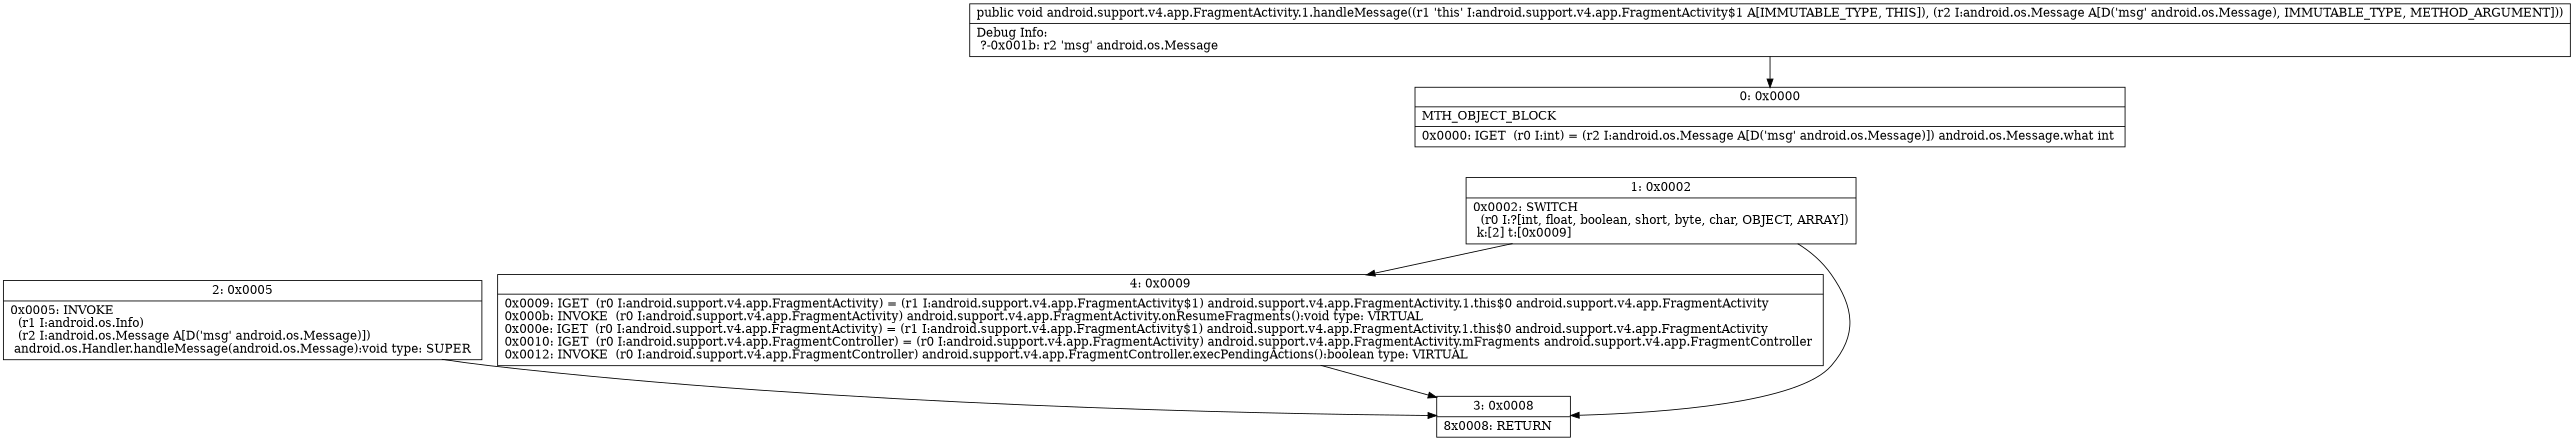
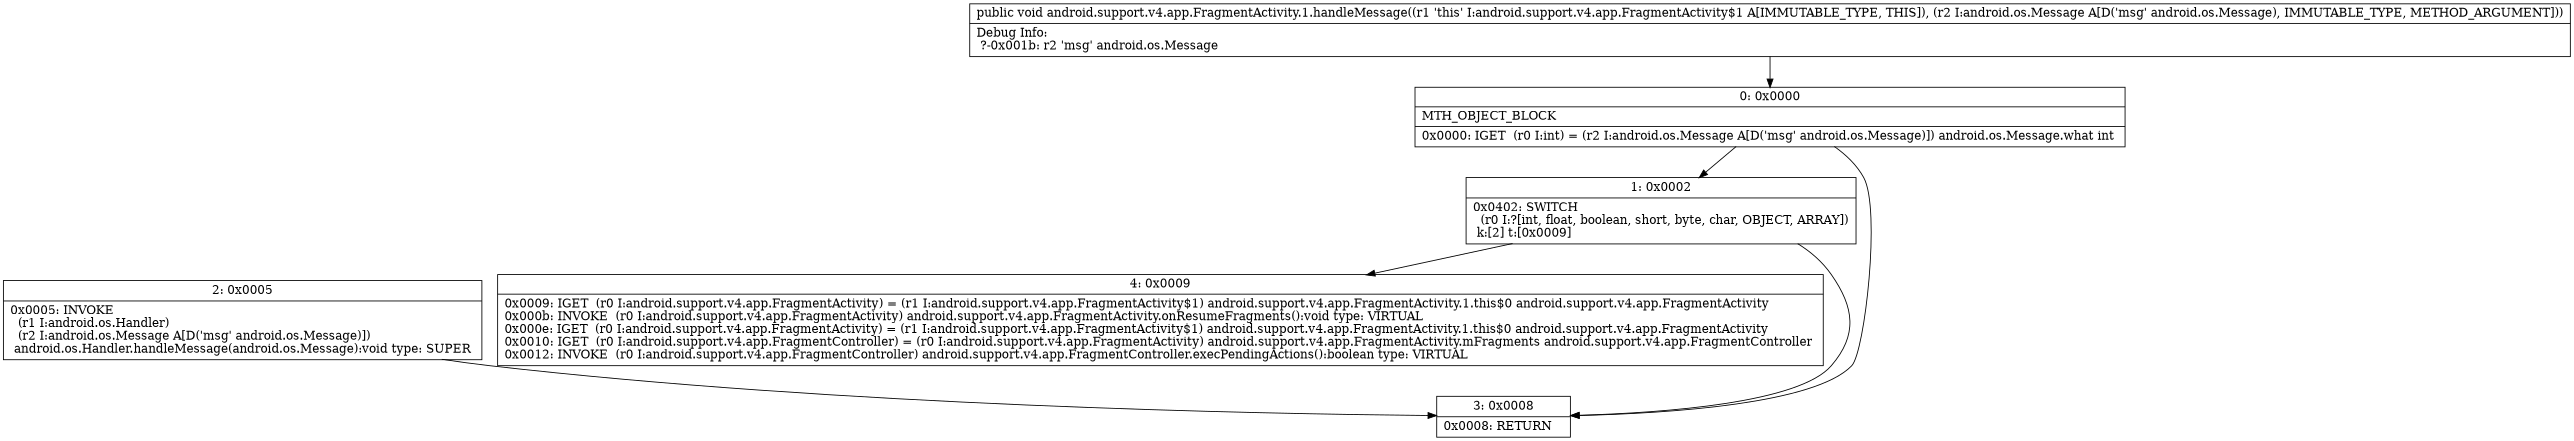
edge "0: 0x0000" -> "1: 0x0002": added
node "1: 0x0002": text "0x0002: SWITCH" -> "0x0402: SWITCH"
node "2: 0x0005": text "(r1 I:android.os.Info)" -> "(r1 I:android.os.Handler)"
edge "4: 0x0009" -> "3: 0x0008": now "0: 0x0000" -> "3: 0x0008"
node "3: 0x0008": text "8x0008: RETURN" -> "0x0008: RETURN"
